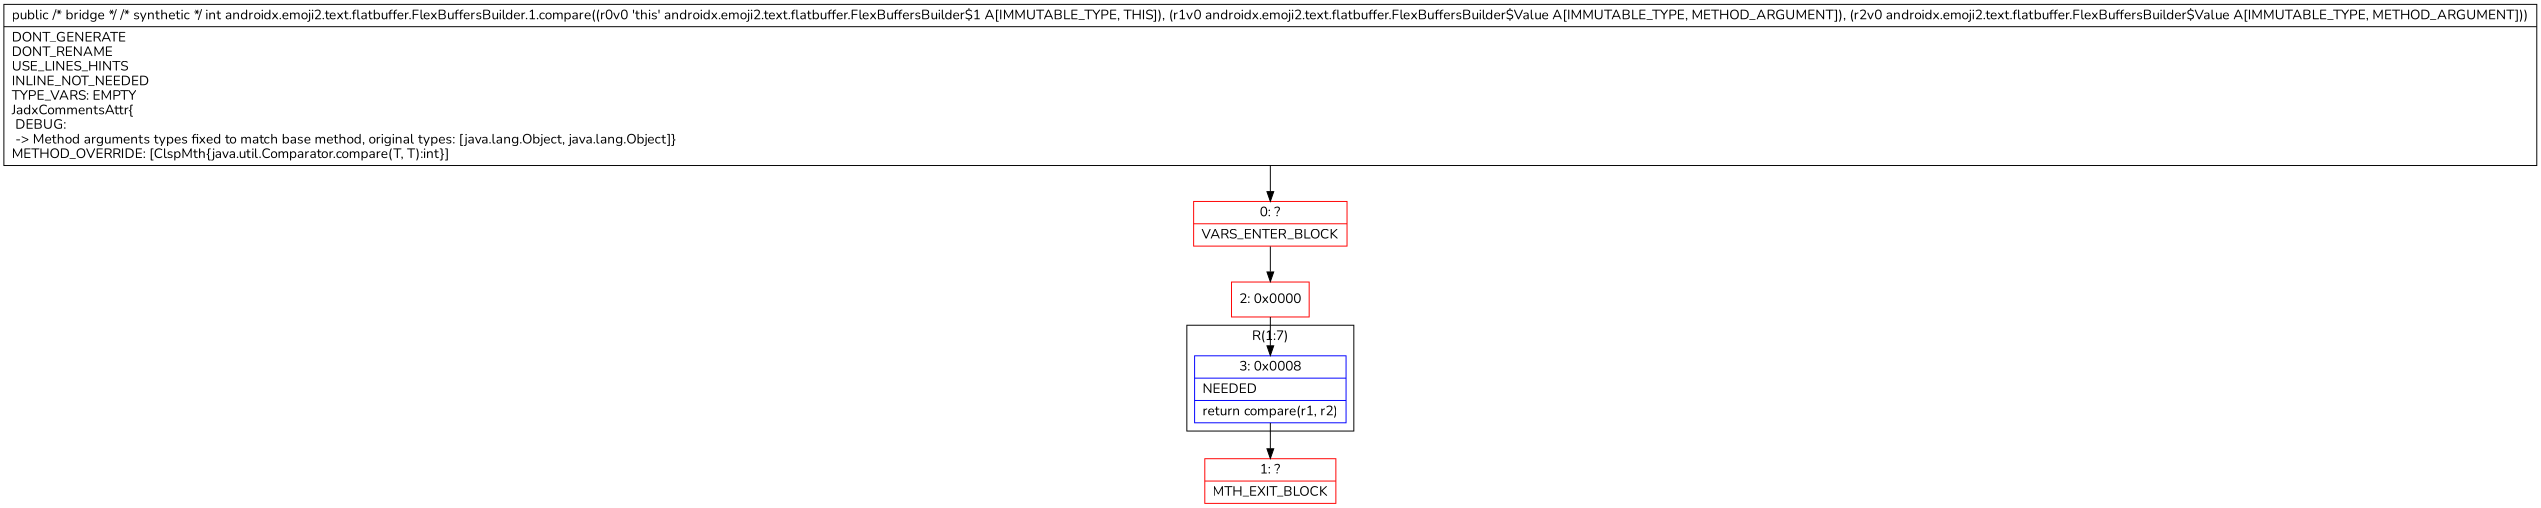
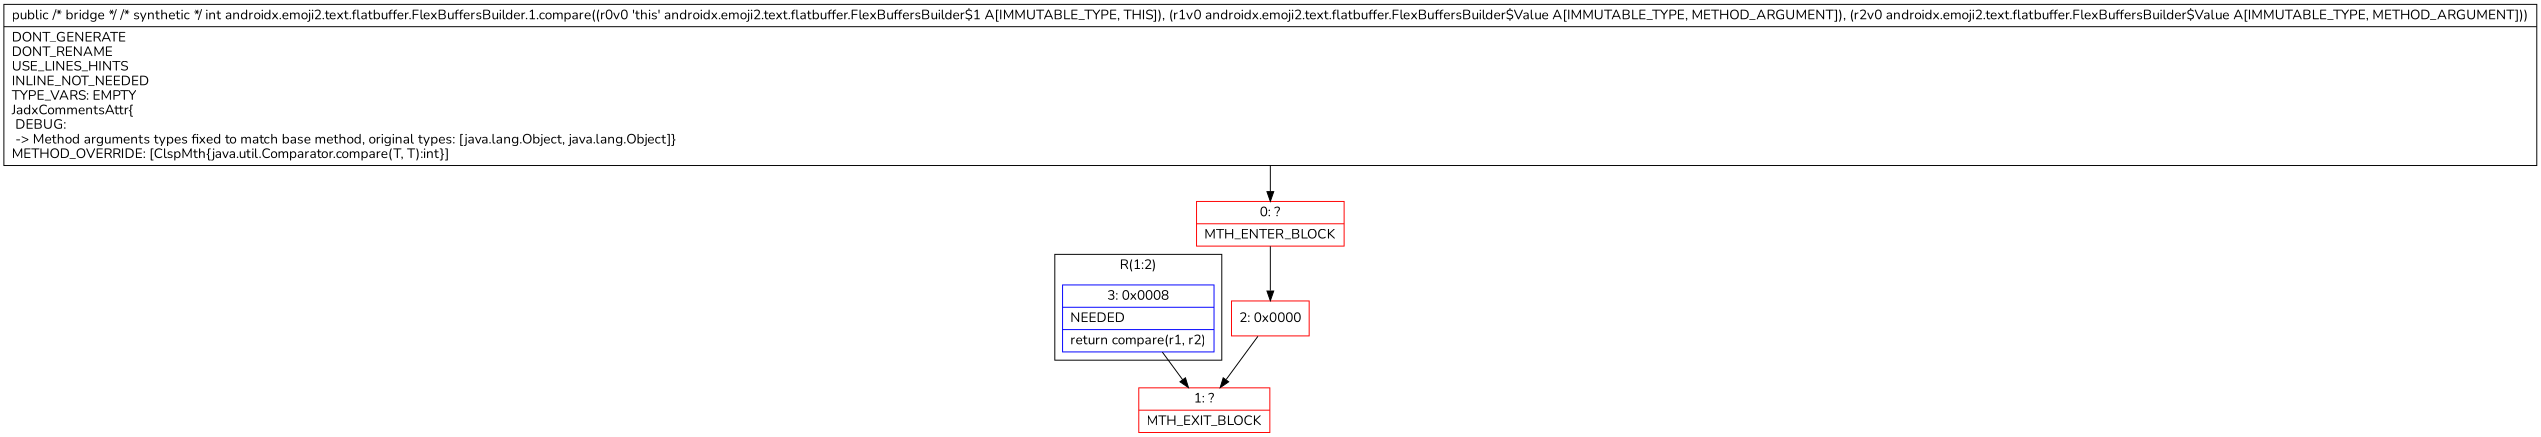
node "0: ?": text "VARS_ENTER_BLOCK" -> "MTH_ENTER_BLOCK"
edge "2: 0x0000" -> "3: 0x0008": now "2: 0x0000" -> "1: ?"
cluster "R(1:7)": label "R(1:7)" -> "R(1:2)"
